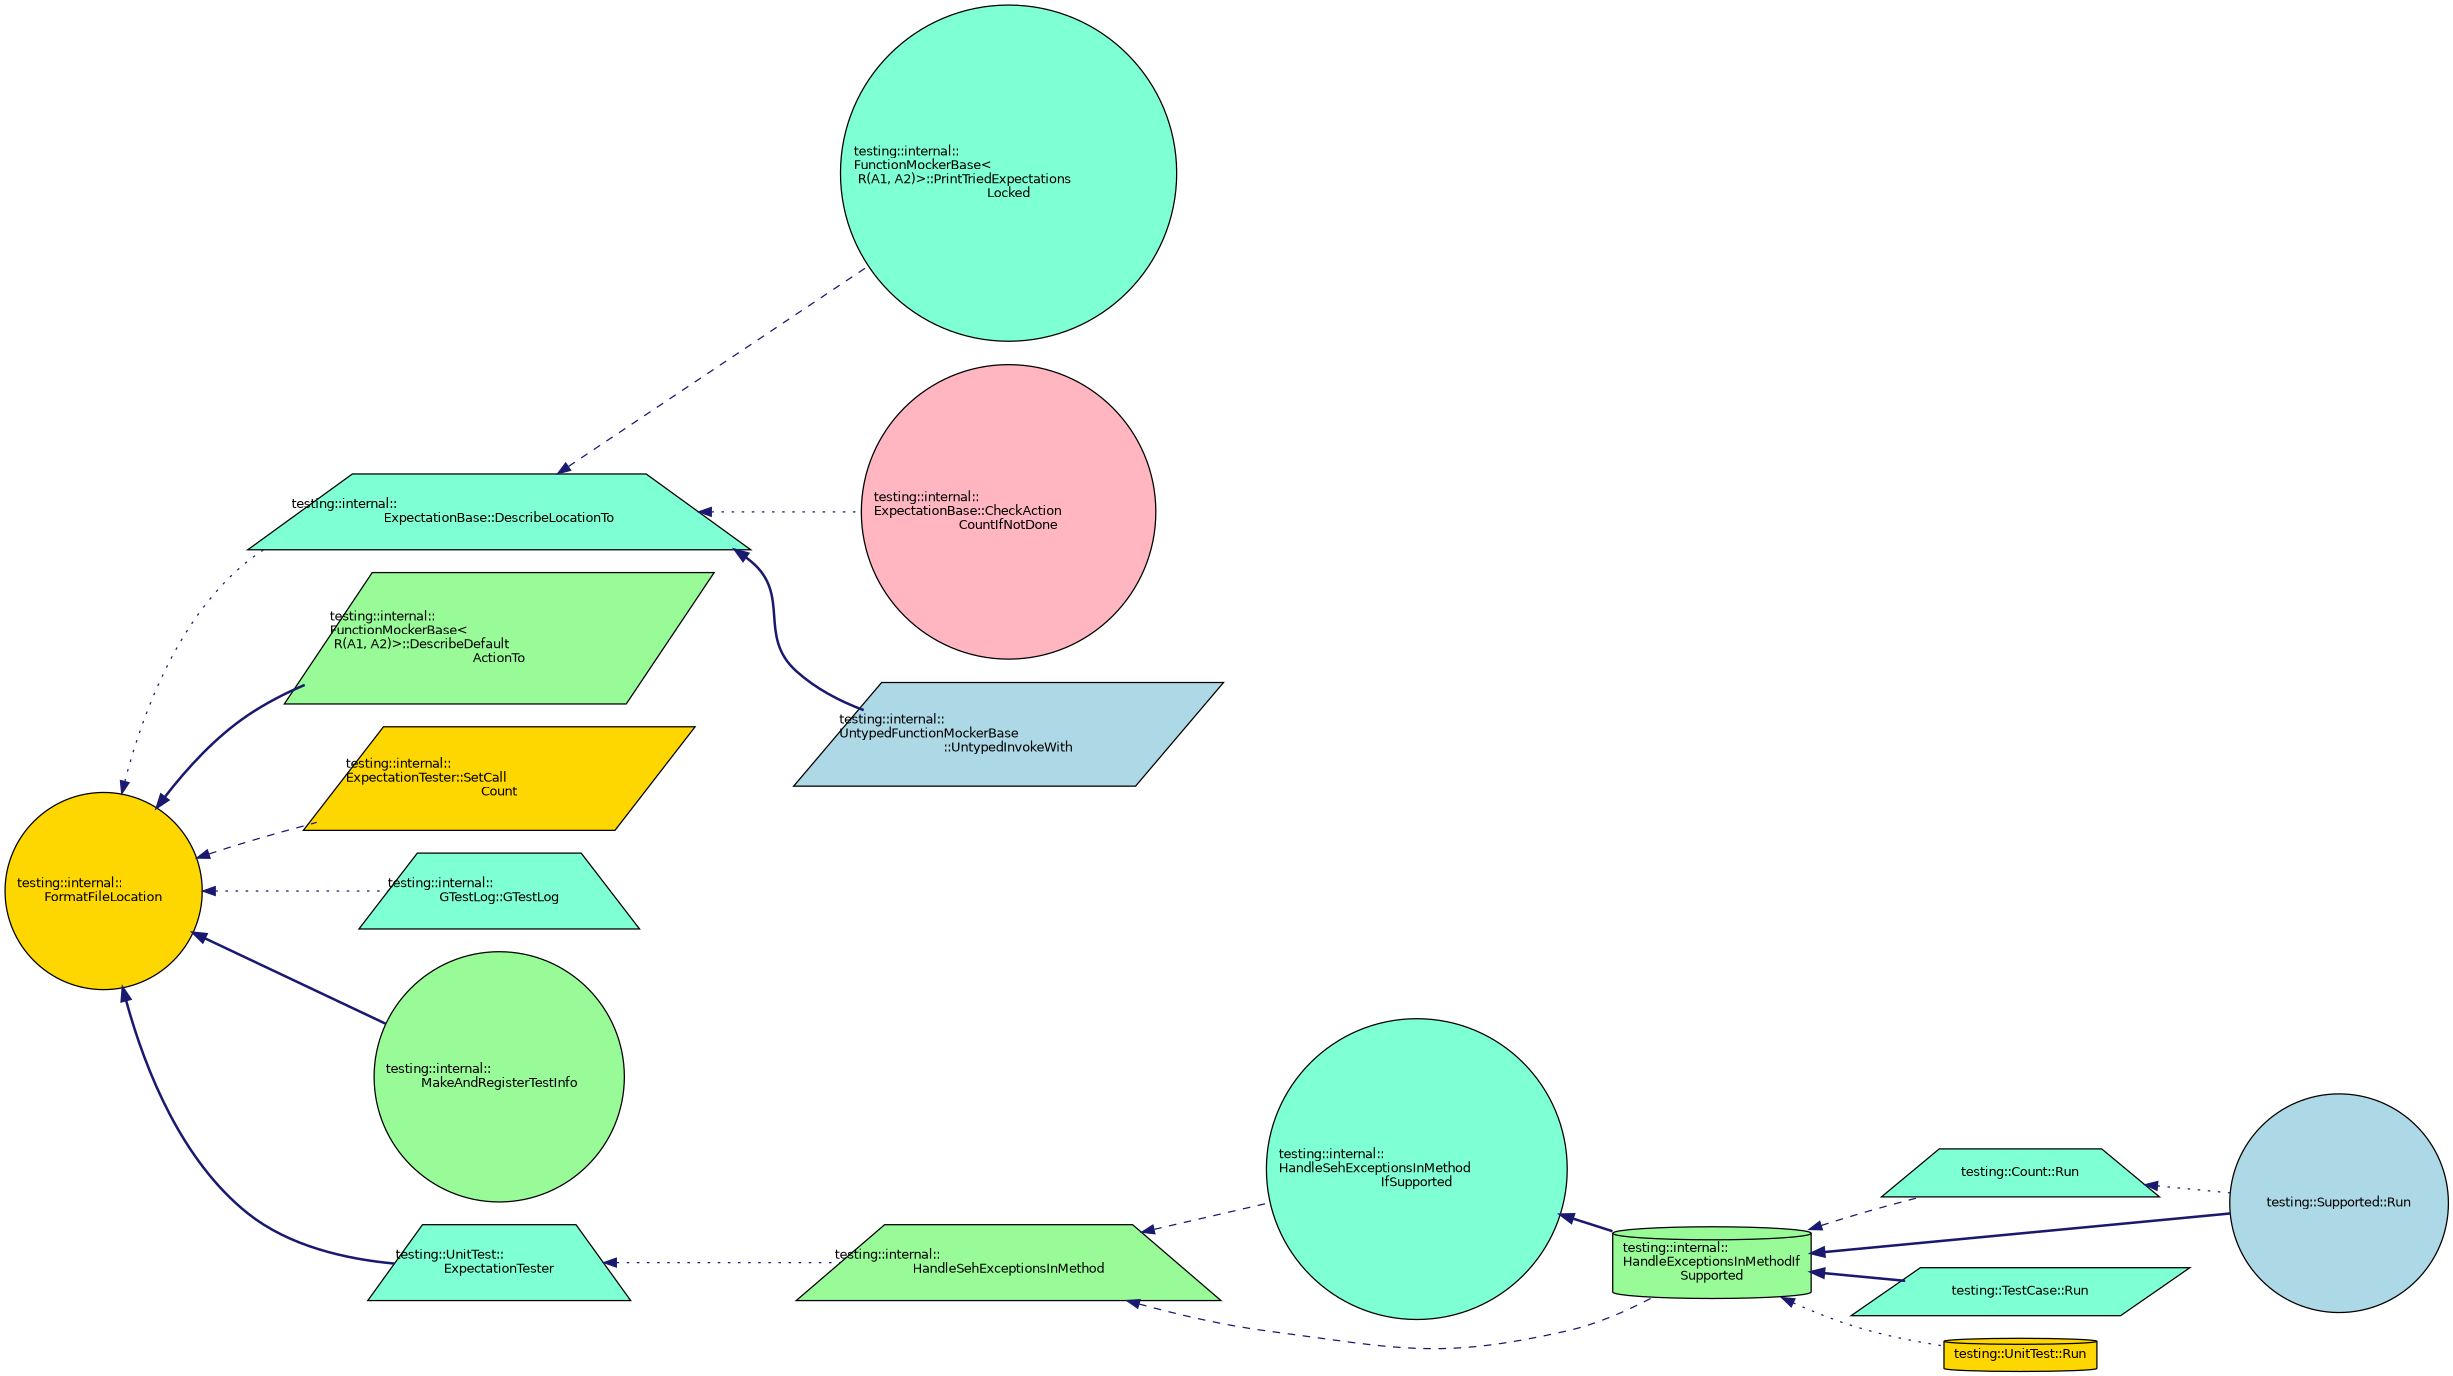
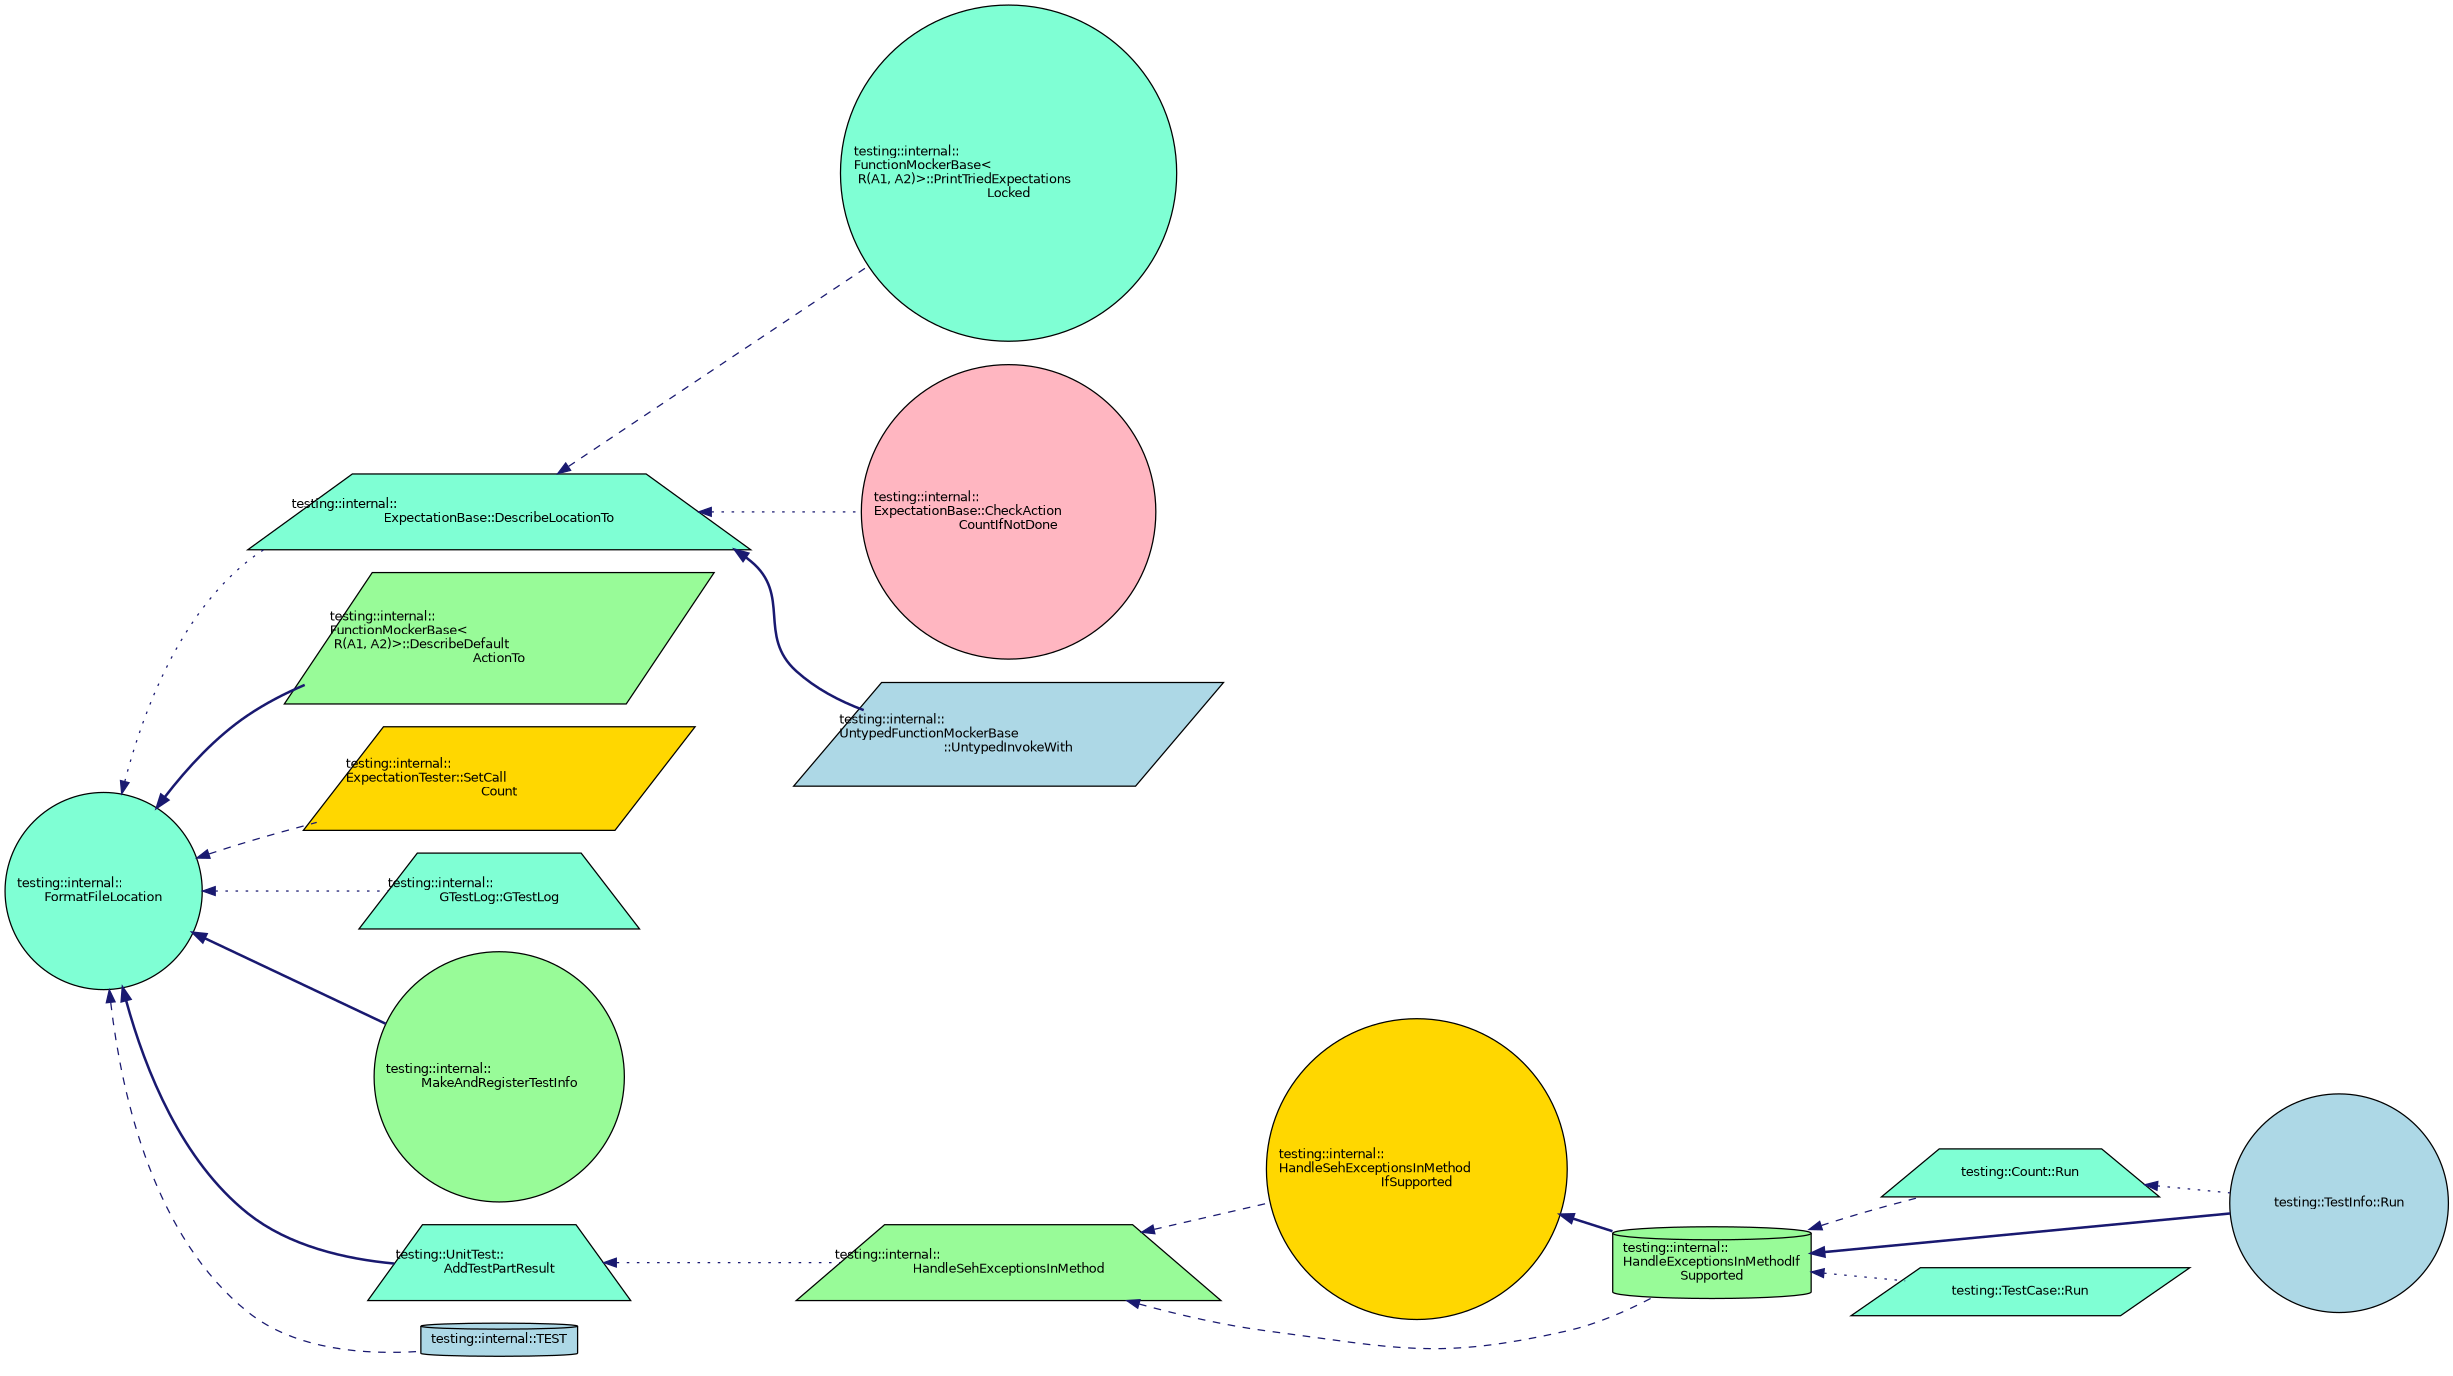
node "testing::internal:: FormatFileLocation": fillcolor gold -> aquamarine
node "testing::internal:: HandleSehExceptionsInMethod IfSupported": fillcolor aquamarine -> gold
node "testing::Supported::Run": label "testing::Supported::Run" -> "testing::TestInfo::Run"
node "testing::UnitTest:: ExpectationTester": label "testing::UnitTest:: ExpectationTester" -> "testing::UnitTest:: AddTestPartResult"
edge "testing::TestCase::Run" -> "testing::internal:: HandleExceptionsInMethodIf Supported": style bold -> dotted
node "testing::internal::TEST": added
node "testing::UnitTest::Run": removed
